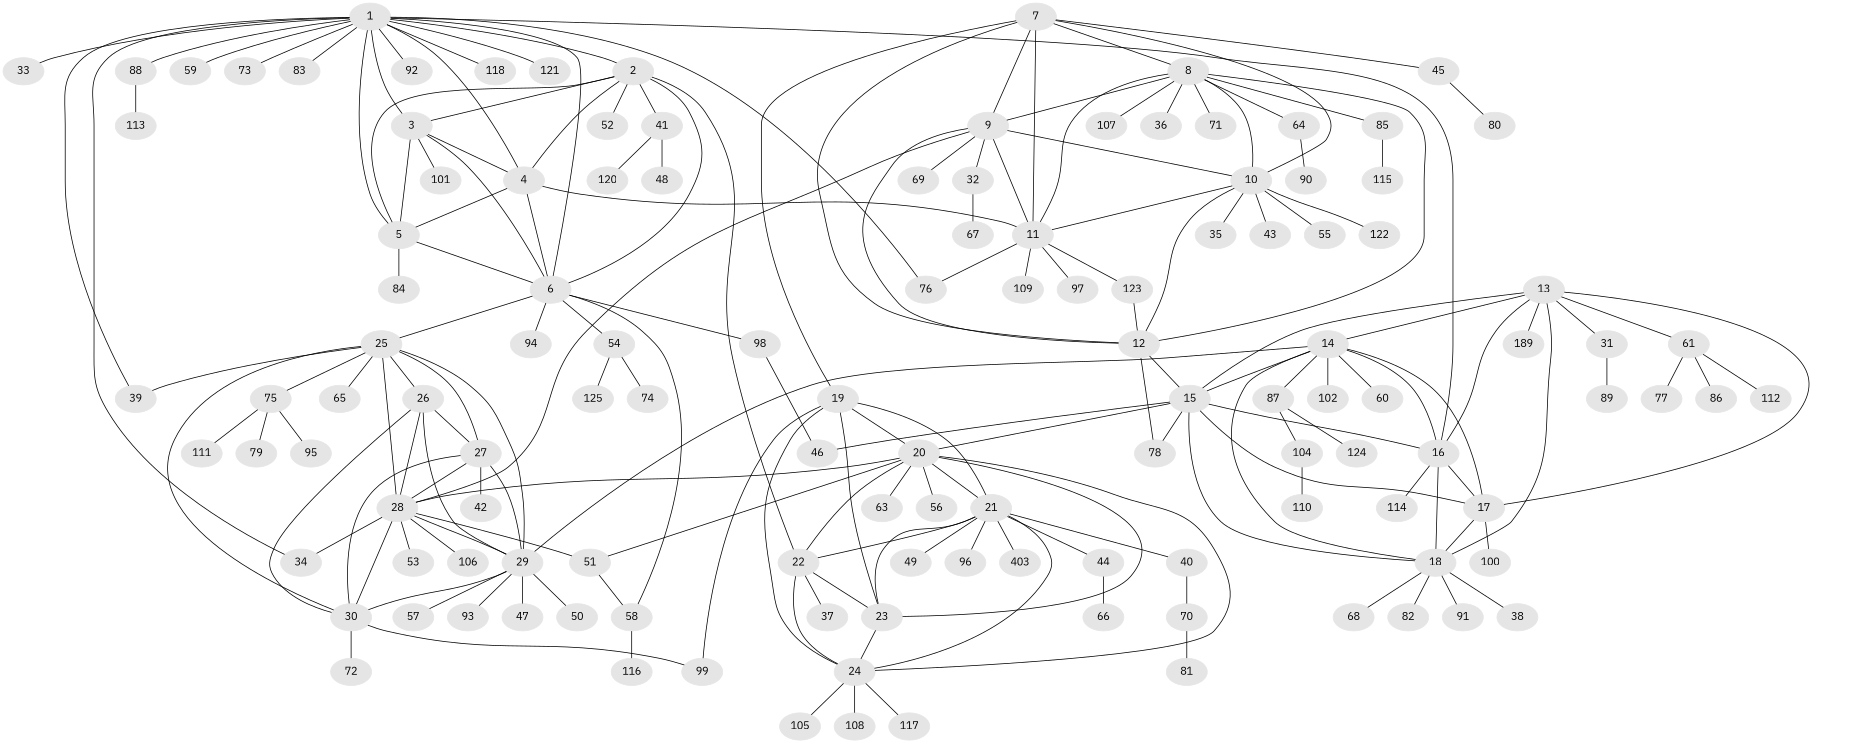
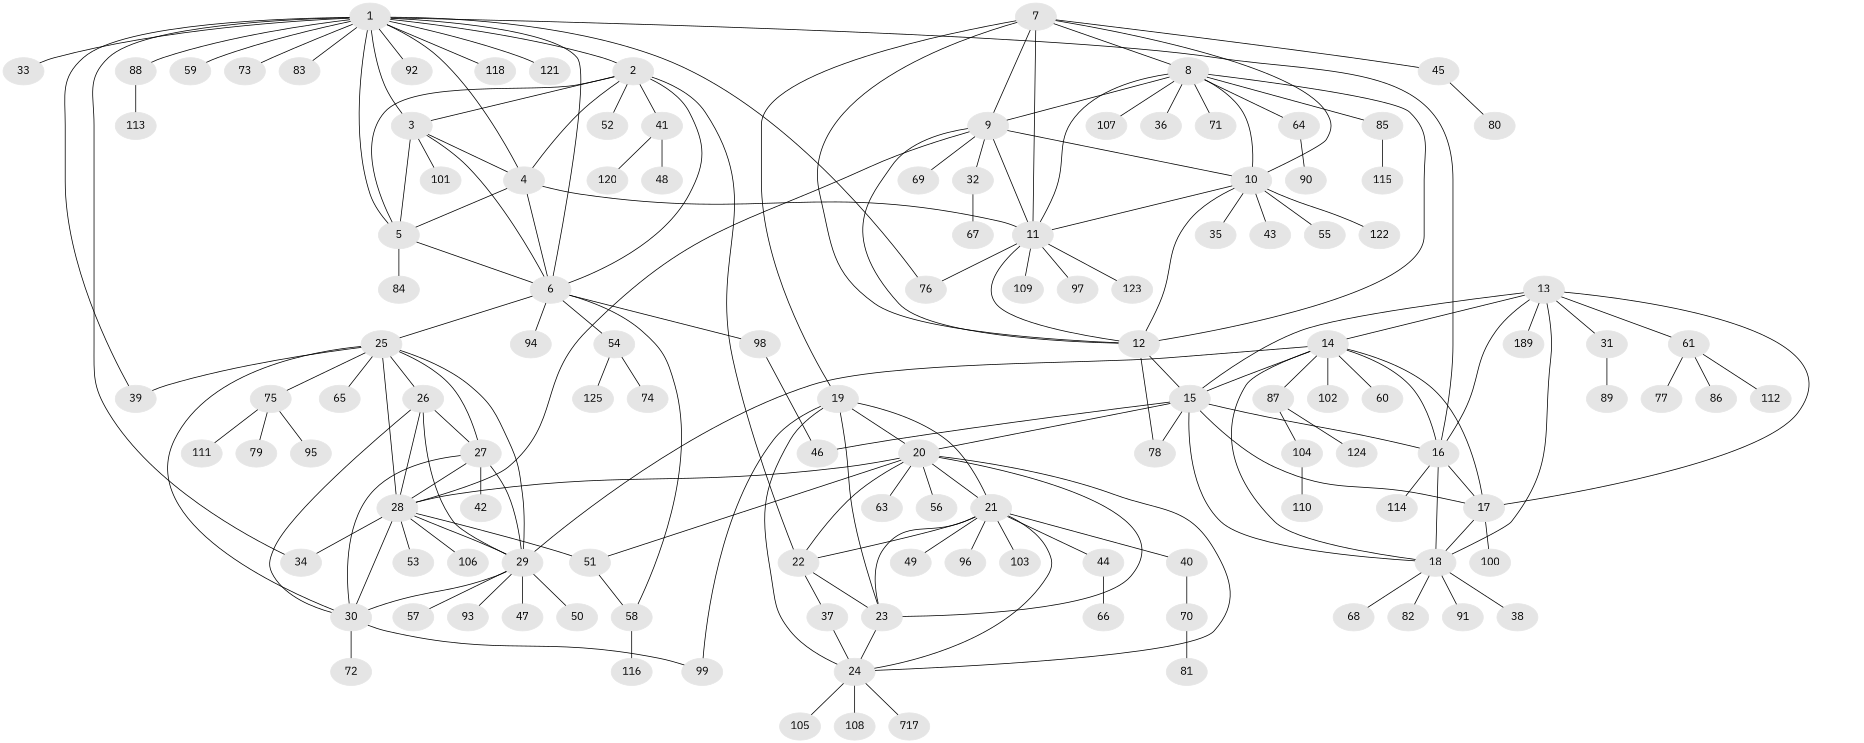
edge "123" -- "12": now "11" -- "12"
node "403": label "403" -> "103"
edge "22" -- "24": now "37" -- "24"
node "117": label "117" -> "717"
